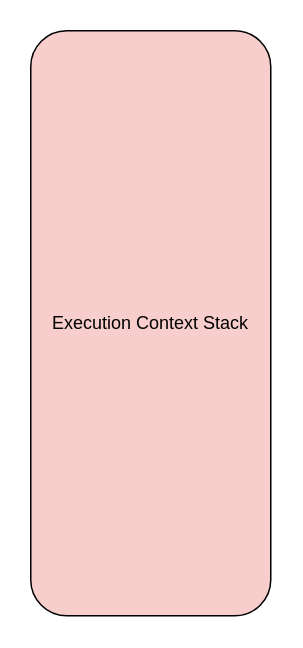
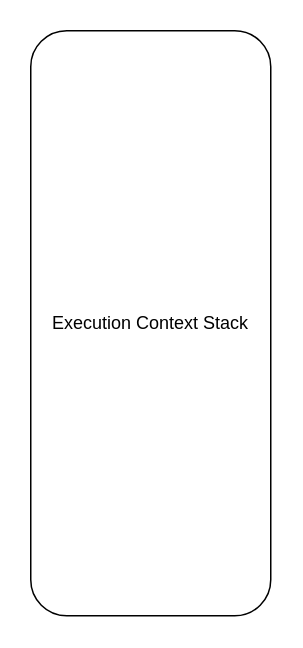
node "Execution Context Stack": fillcolor #f8cecc -> #ffffff
